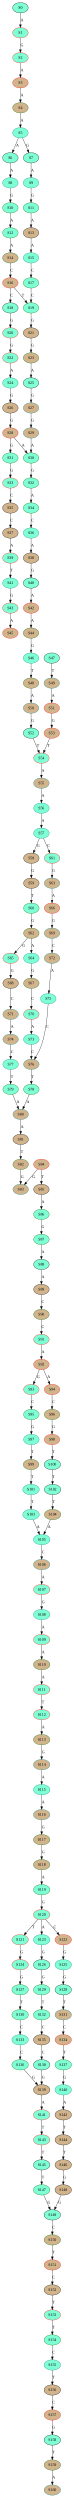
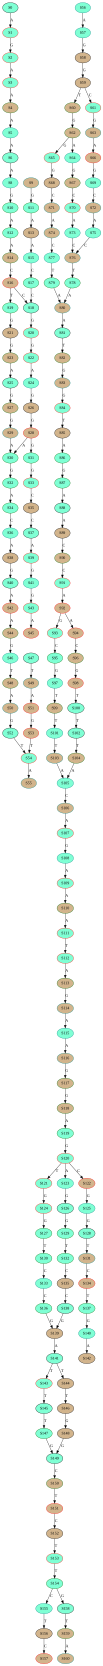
node "S3": fillcolor tan -> aquamarine
node "S7": removed
node "S9": fillcolor aquamarine -> tan
edge "S17" -> "S19": now "S17" -> "S18"
node "S27": color teal -> darkgreen
node "S37": fillcolor tan -> aquamarine
edge "S39" -> "S41": label "T" -> "G"
edge "S55" -> "S56": removed, label "A"
edge "S57" -> "S61": now "S59" -> "S61"
node "S60": fillcolor aquamarine -> tan
node "S69": fillcolor tan -> aquamarine
node "S81": fillcolor tan -> aquamarine
node "S84": fillcolor tan -> aquamarine
edge "S84" -> "S83": reversed
node "S103": fillcolor aquamarine -> tan
node "S141": color red -> black
edge "S142" -> "S144": now "S141" -> "S144"
edge "S157" -> "S158": now "S154" -> "S158"
